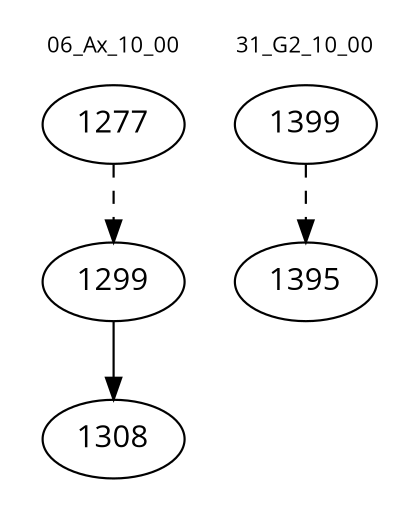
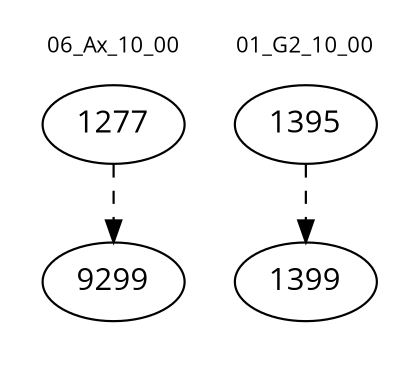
cluster "31_G2_10_00": label "31_G2_10_00" -> "01_G2_10_00"
edge "1399" -> "1395": reversed
node "1299": label "1299" -> "9299"
node "1308": removed
